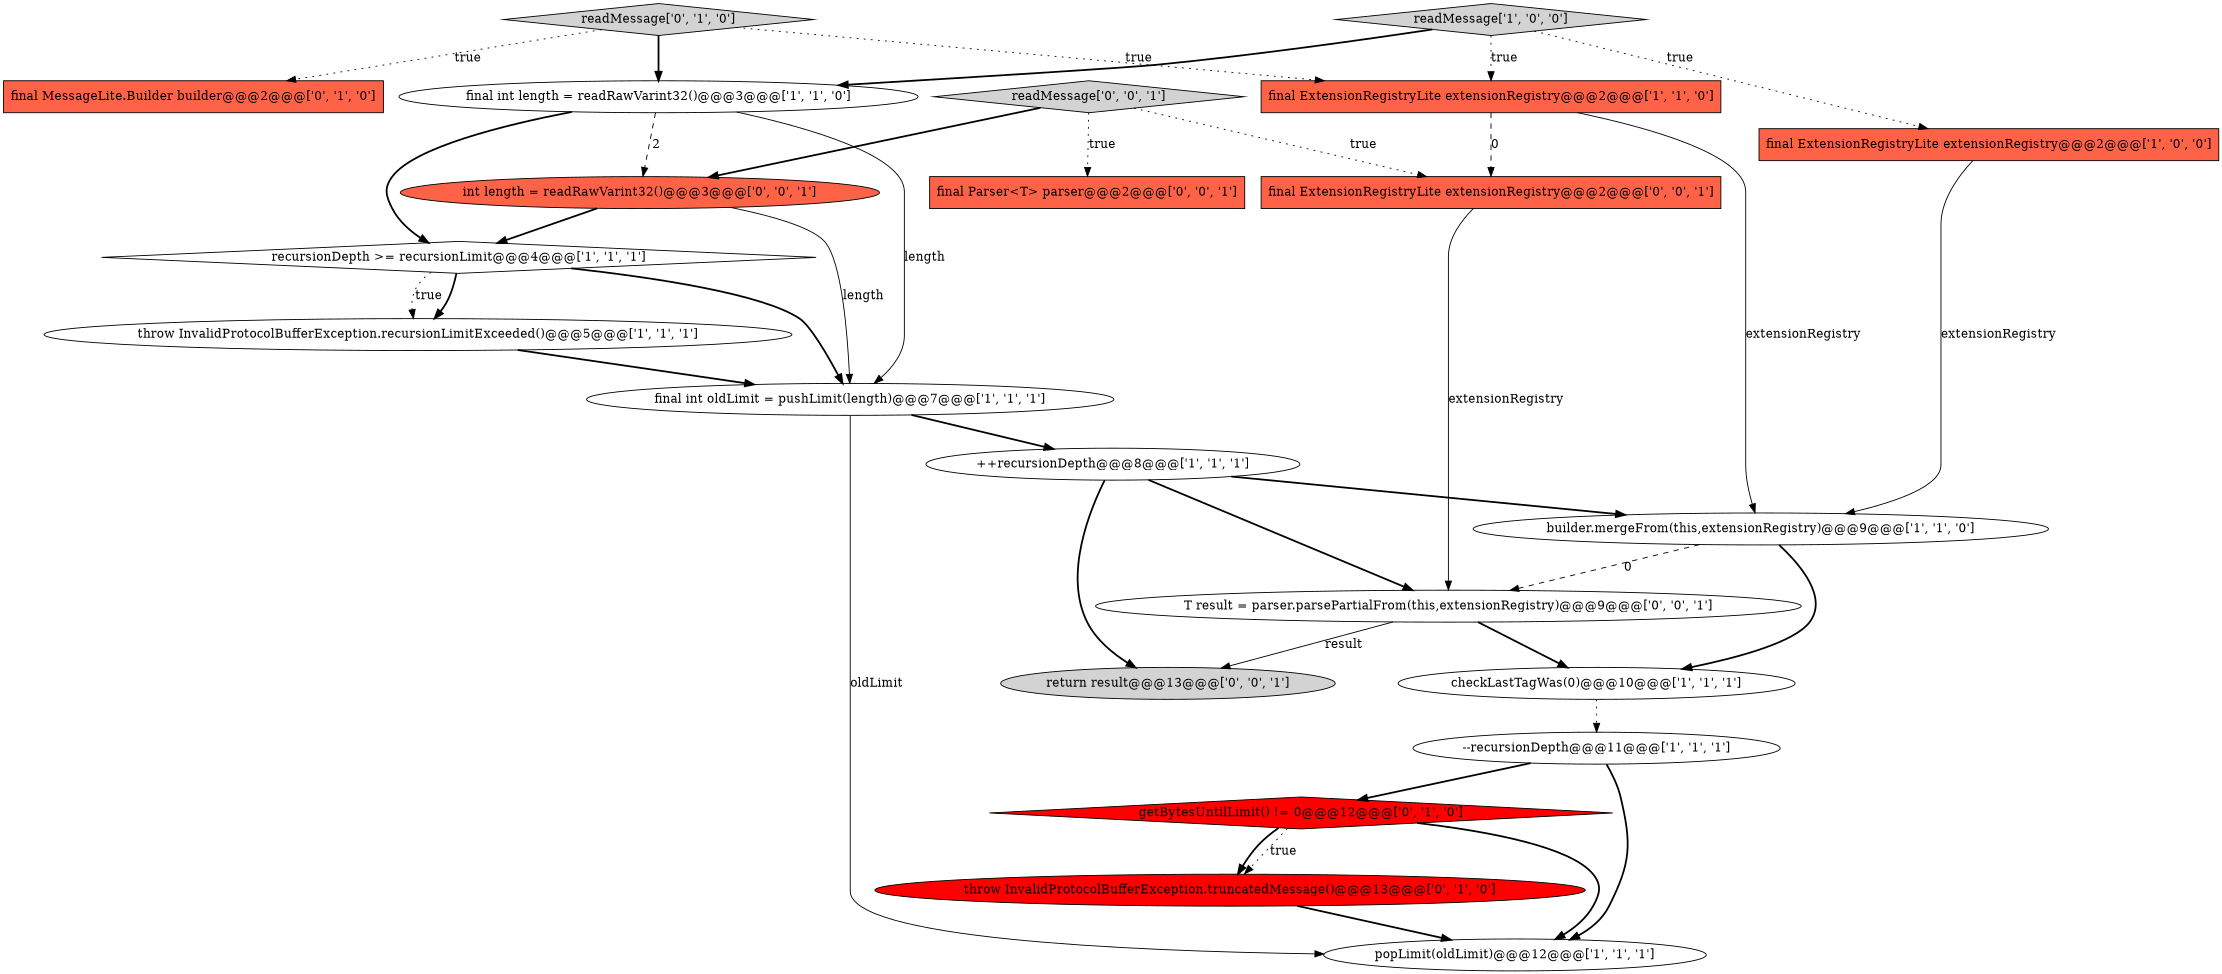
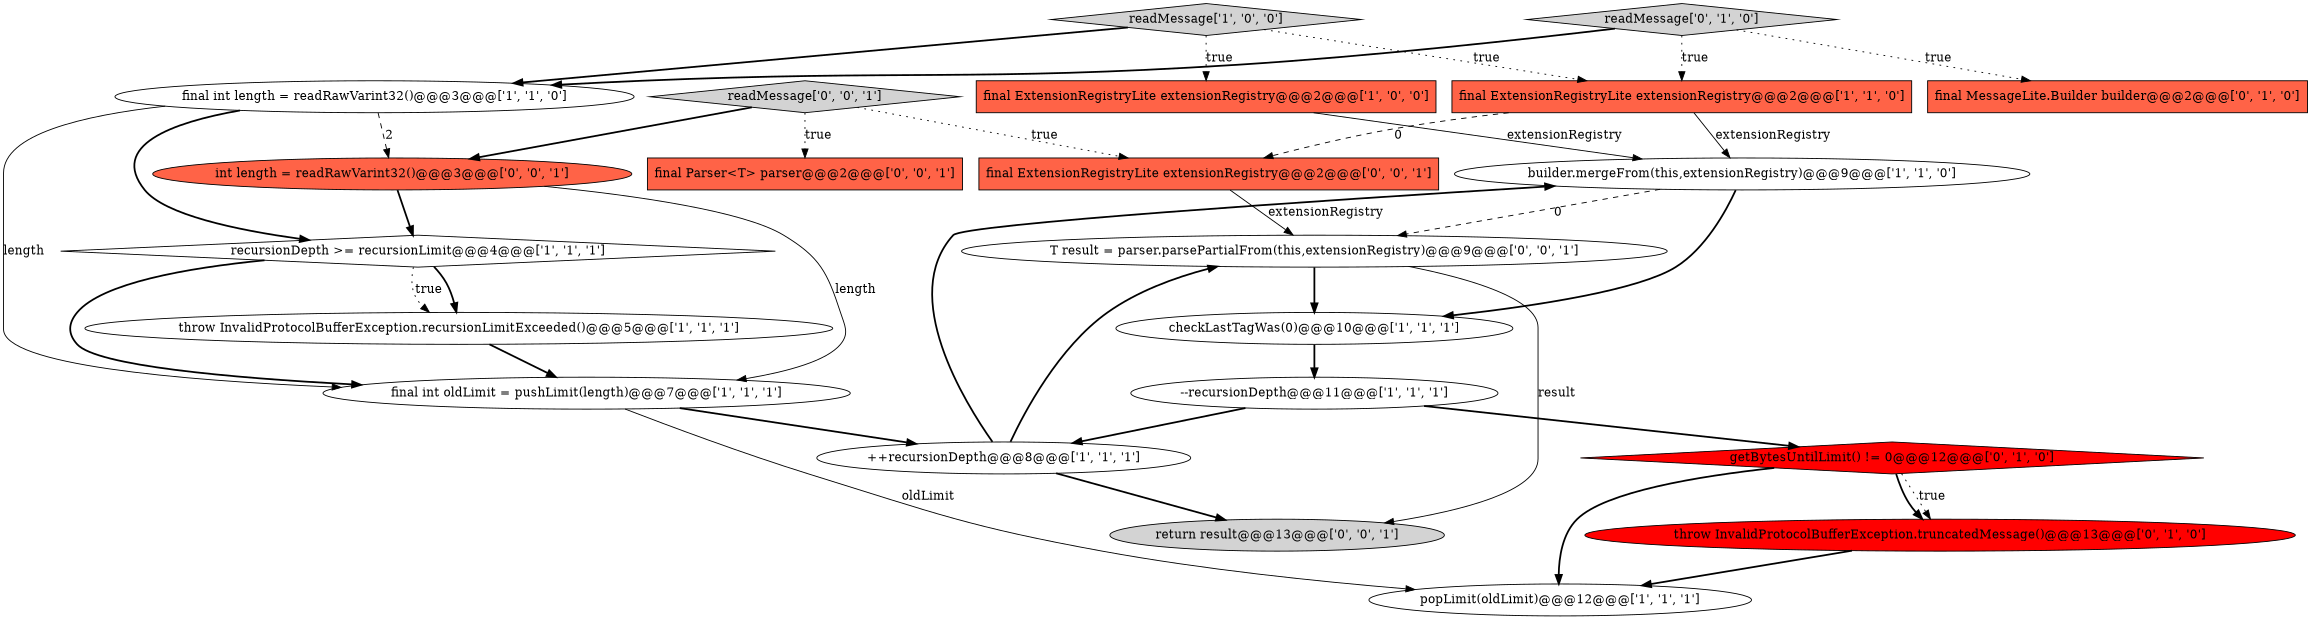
edge "checkLastTagWas(0)@@@10@@@['1', '1', '1']" -> "--recursionDepth@@@11@@@['1', '1', '1']": style dotted -> bold
edge "--recursionDepth@@@11@@@['1', '1', '1']" -> "popLimit(oldLimit)@@@12@@@['1', '1', '1']": now "--recursionDepth@@@11@@@['1', '1', '1']" -> "++recursionDepth@@@8@@@['1', '1', '1']"
